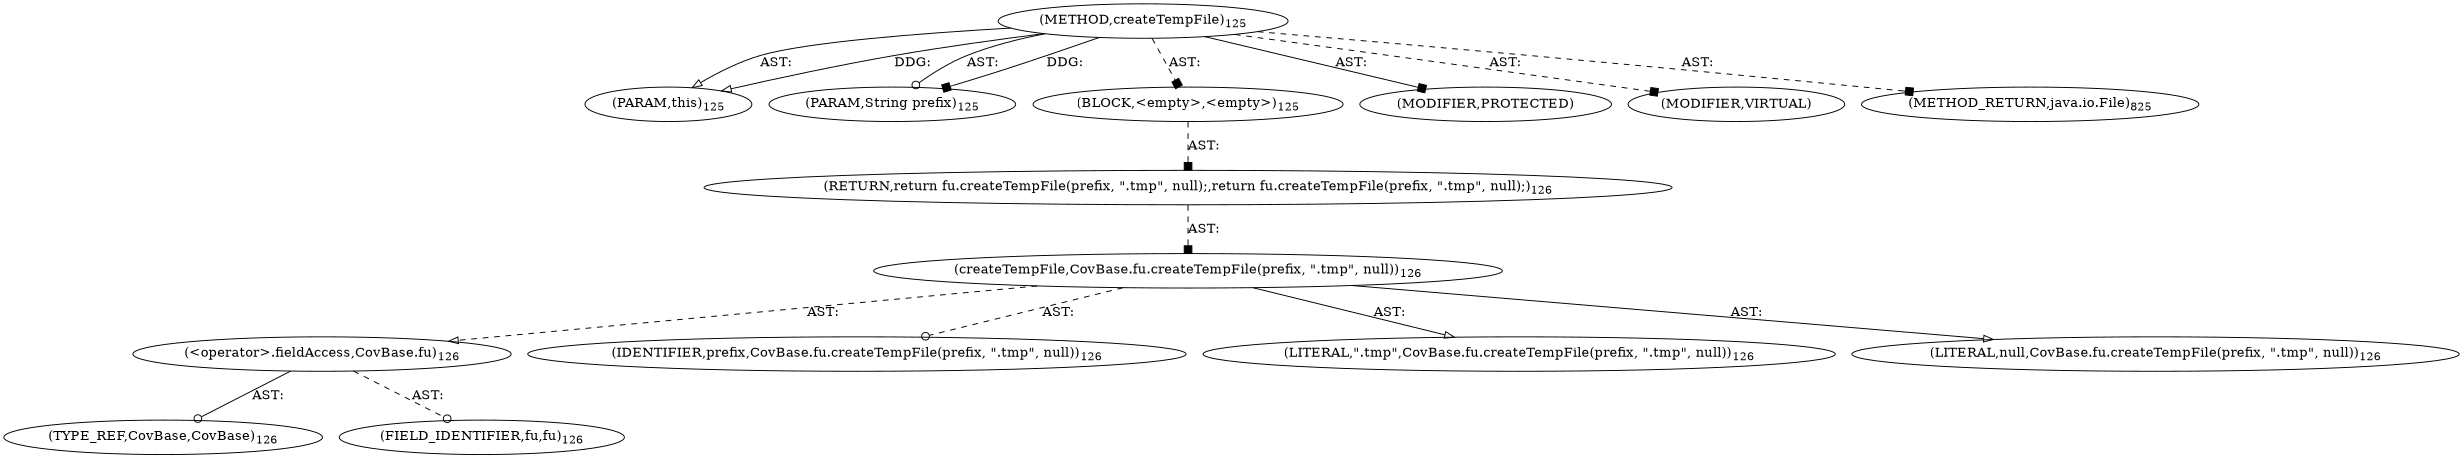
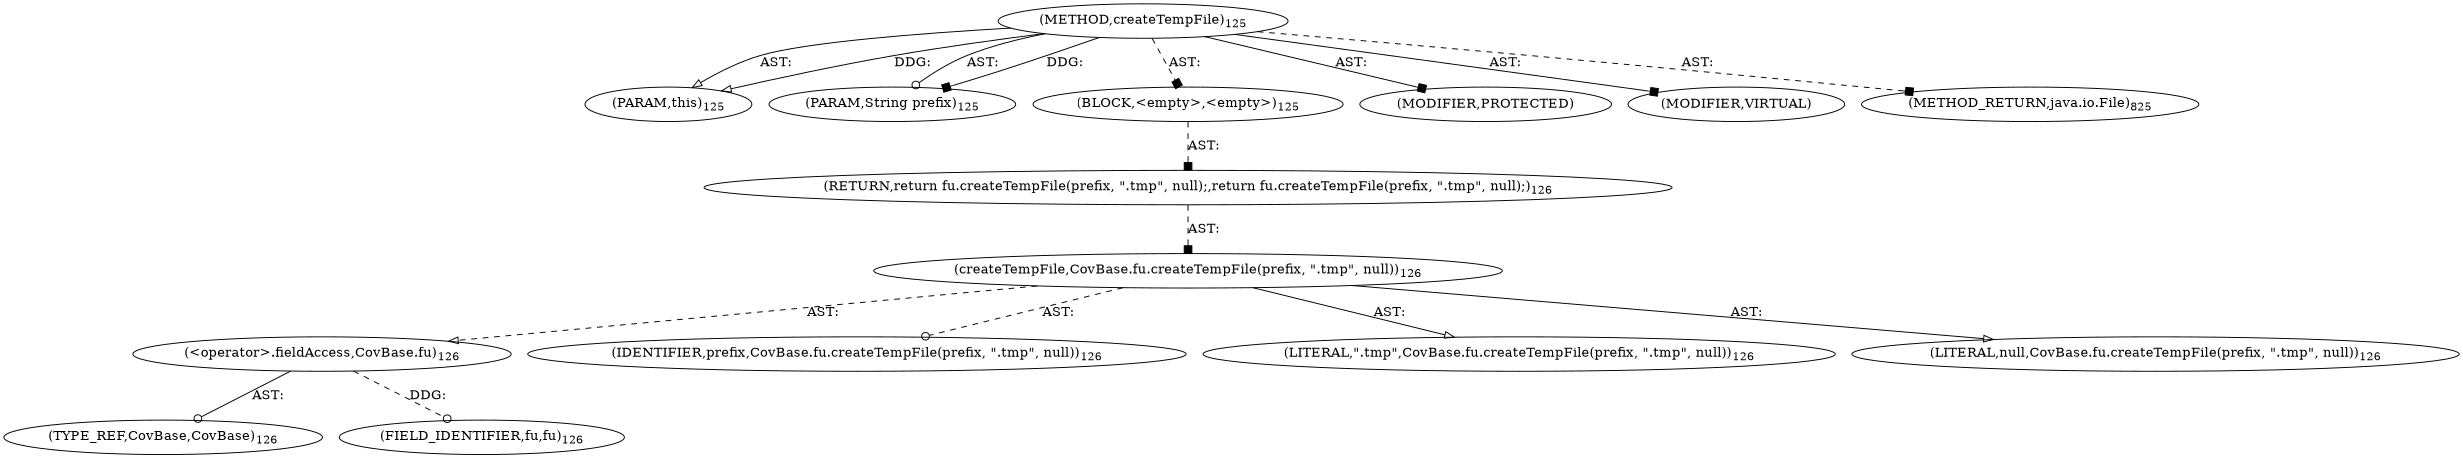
edge "(METHOD,createTempFile)" -> "(MODIFIER,VIRTUAL)": style dashed -> solid
edge "(<operator>.fieldAccess,CovBase.fu)" -> "(FIELD_IDENTIFIER,fu,fu)": label "AST: " -> "DDG: "
